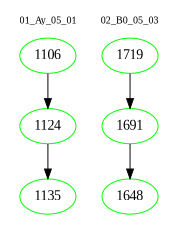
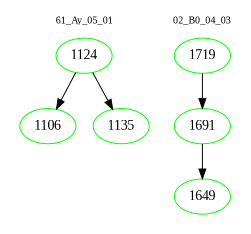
cluster "01_Ay_05_01": label "01_Ay_05_01" -> "61_Ay_05_01"
cluster "02_B0_05_03": label "02_B0_05_03" -> "02_B0_04_03"
edge "1106" -> "1124": reversed
node "1648": label "1648" -> "1649"
